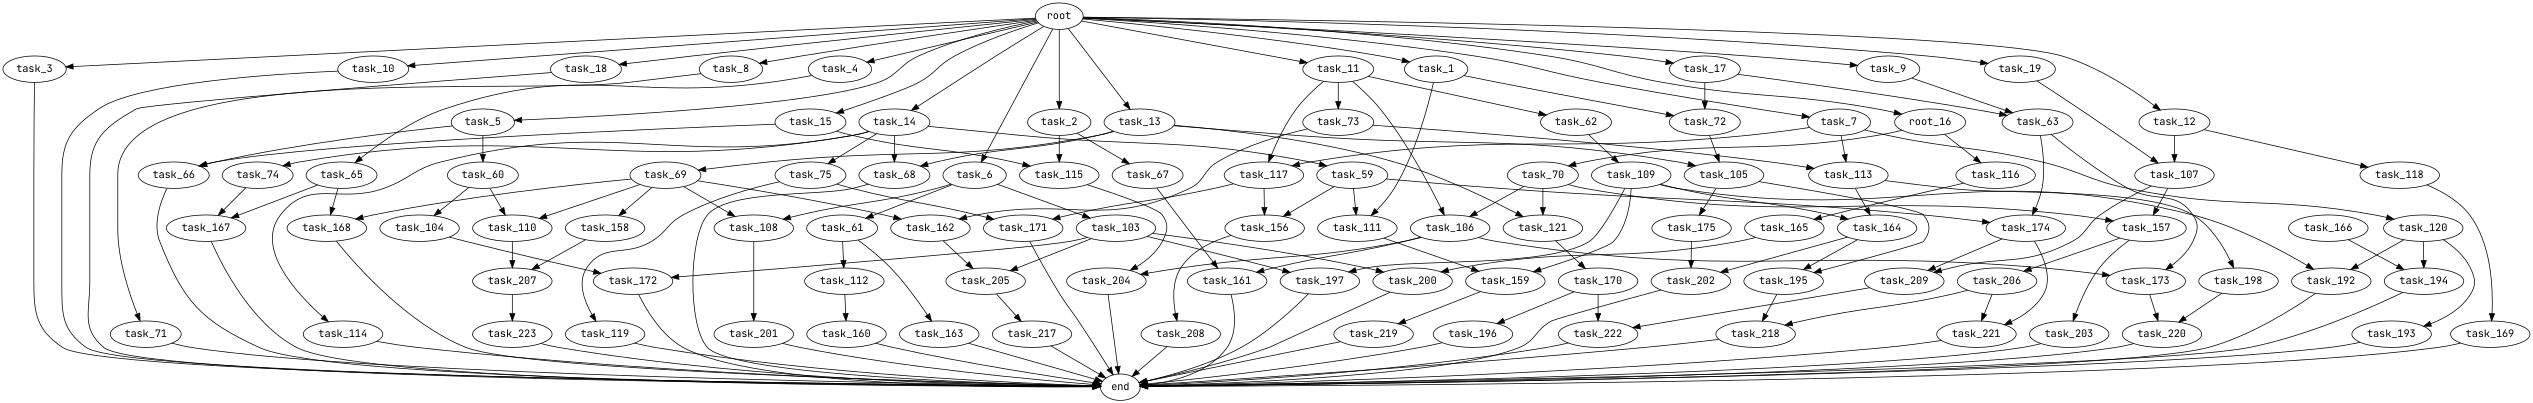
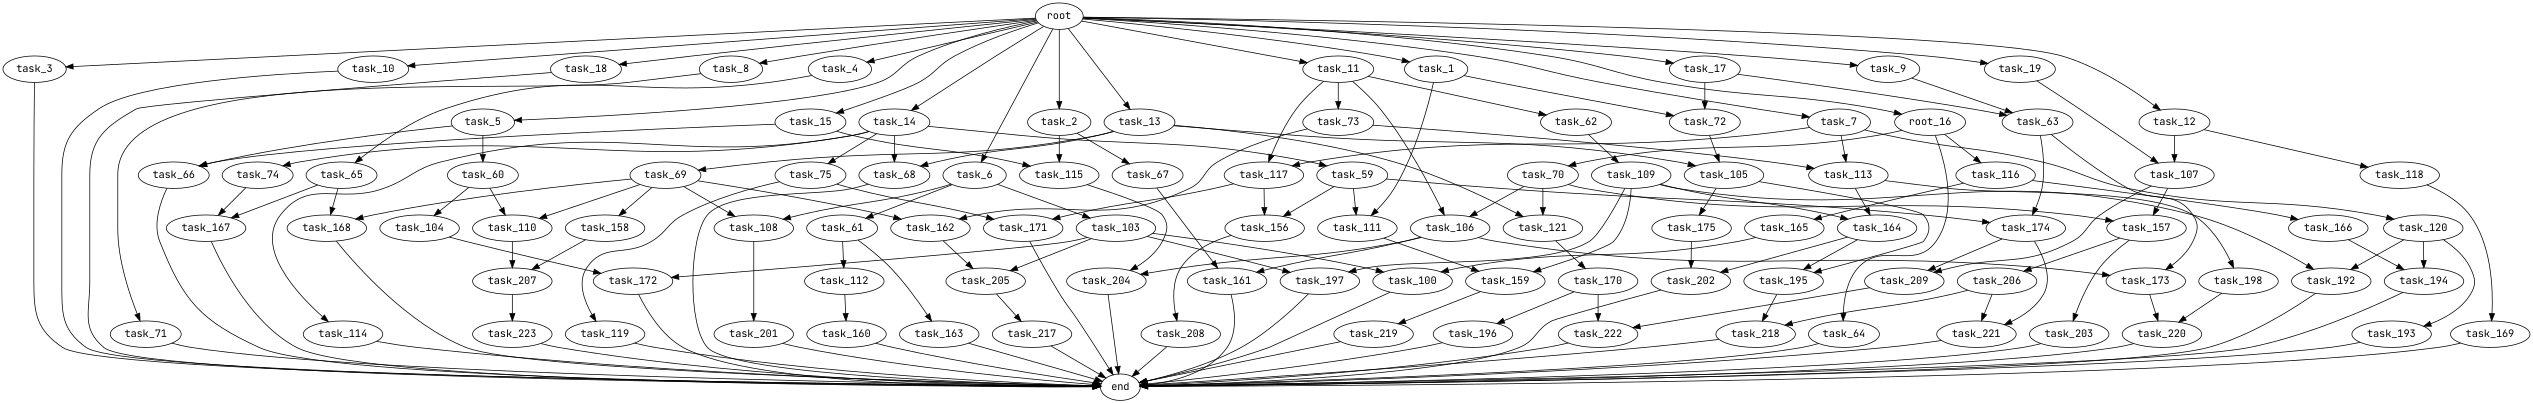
edge "task_116" -> "task_166": added
node "task_200": label "task_200" -> "task_100"
node "task_64": added
